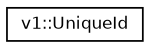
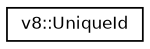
node "v1::UniqueId": label "v1::UniqueId" -> "v8::UniqueId"
